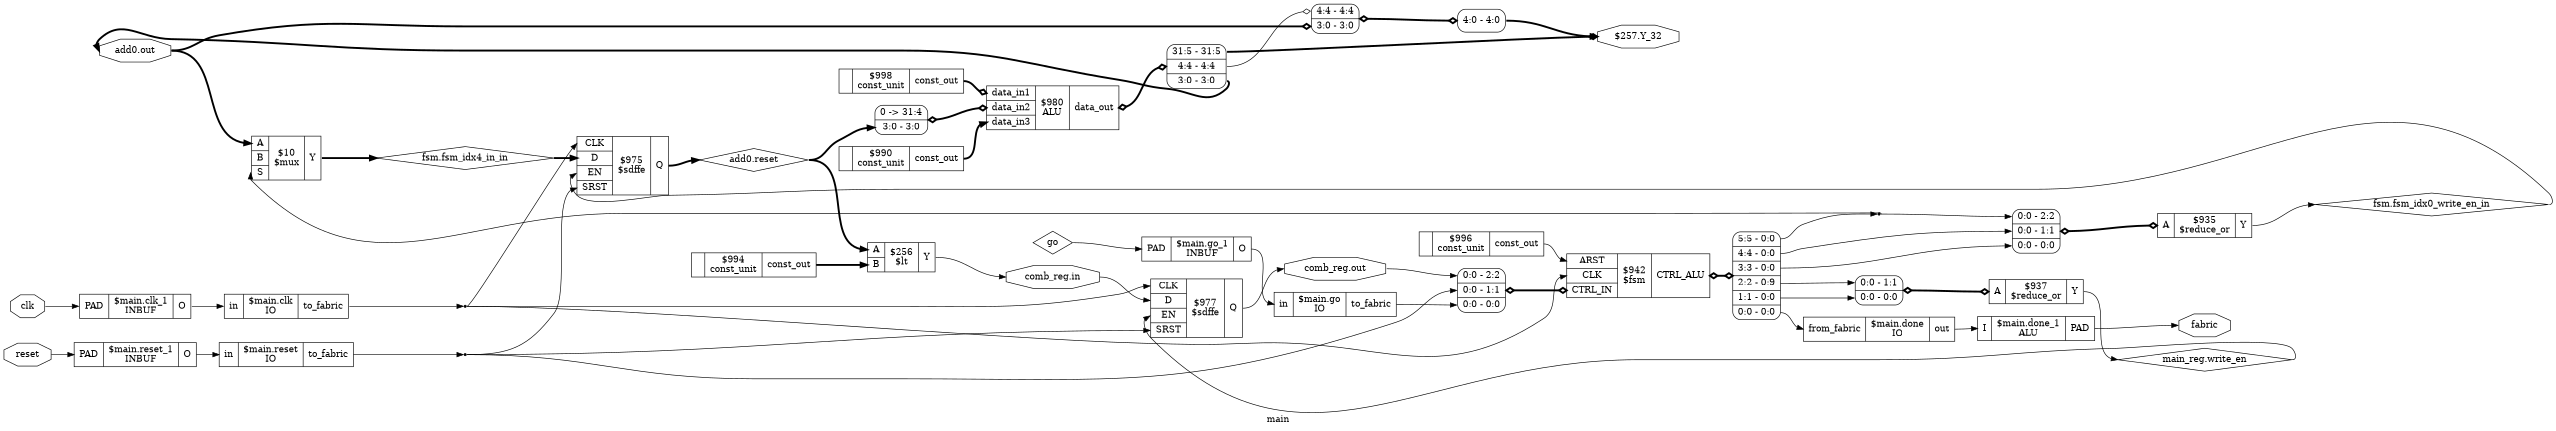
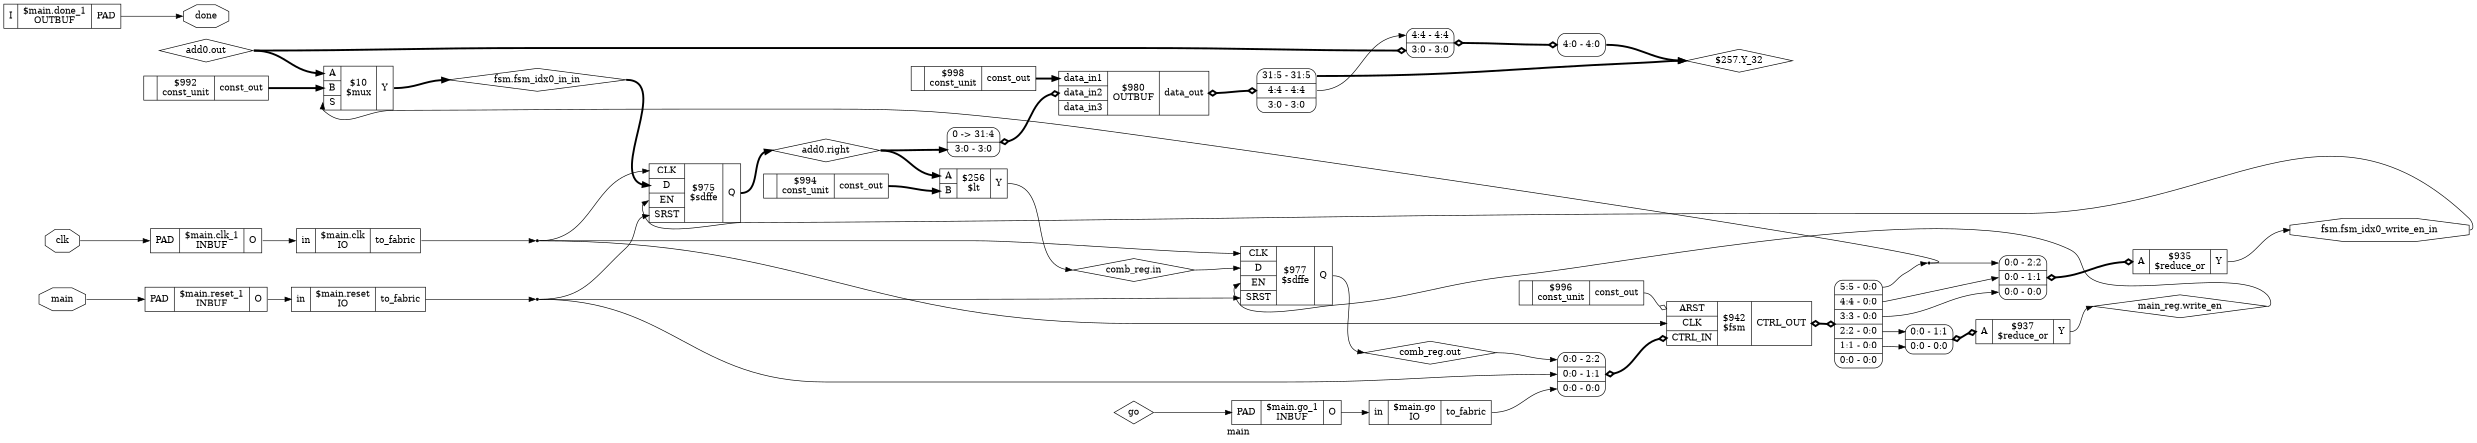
node "$257.Y_32": shape octagon -> diamond
edge "31:5 - 31:5" -> "4:4 - 4:4": arrowhead odiamond -> normal
edge "31:5 - 31:5" -> "$257.Y_32": arrowhead odiamond -> normal
node "add0.out": shape octagon -> diamond
edge "31:5 - 31:5" -> "add0.out": removed
edge "$998" -> "data_in1": arrowhead odiamond -> normal
node "$992": added
node "data_in1": text "ALU" -> "OUTBUF"
node "fsm.fsm_idx4_in_in": label "fsm.fsm_idx4_in_in" -> "fsm.fsm_idx0_in_in"
node "$990": removed
node "add0.reset": label "add0.reset" -> "add0.right"
node "fsm.fsm_idx0_write_en_in": shape diamond -> octagon
edge "$996" -> "ARST": arrowhead normal -> odiamond
node "comb_reg.out": shape octagon -> diamond
node "ARST": text "CTRL_ALU" -> "CTRL_OUT"
node "comb_reg.in": shape octagon -> diamond
node "5:5 - 0:0": text "2:2 - 0:9" -> "2:2 - 0:0"
node "fabric": label "fabric" -> "done"
node "from_fabric": removed
node "I": text "ALU" -> "OUTBUF"
node "reset": label "reset" -> "main"
